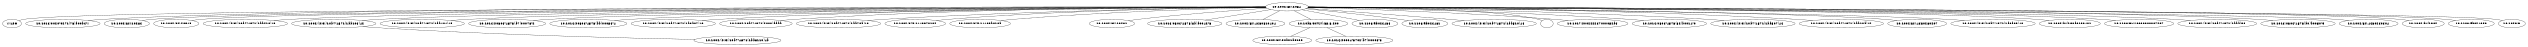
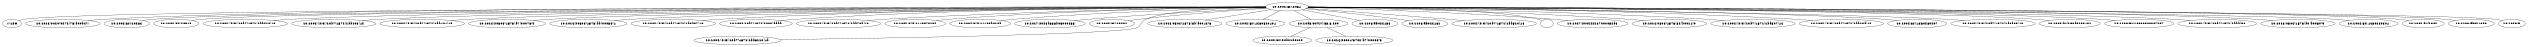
node "10.1017/S0269888903000638": added
edge "10.1002/(SICI)1097-4571(199106)42" -- "10.1002/(SICI)1097-4571(1998110)49": now "10.1002/asi.2054" -- "10.1002/(SICI)1097-4571(1998110)49"
